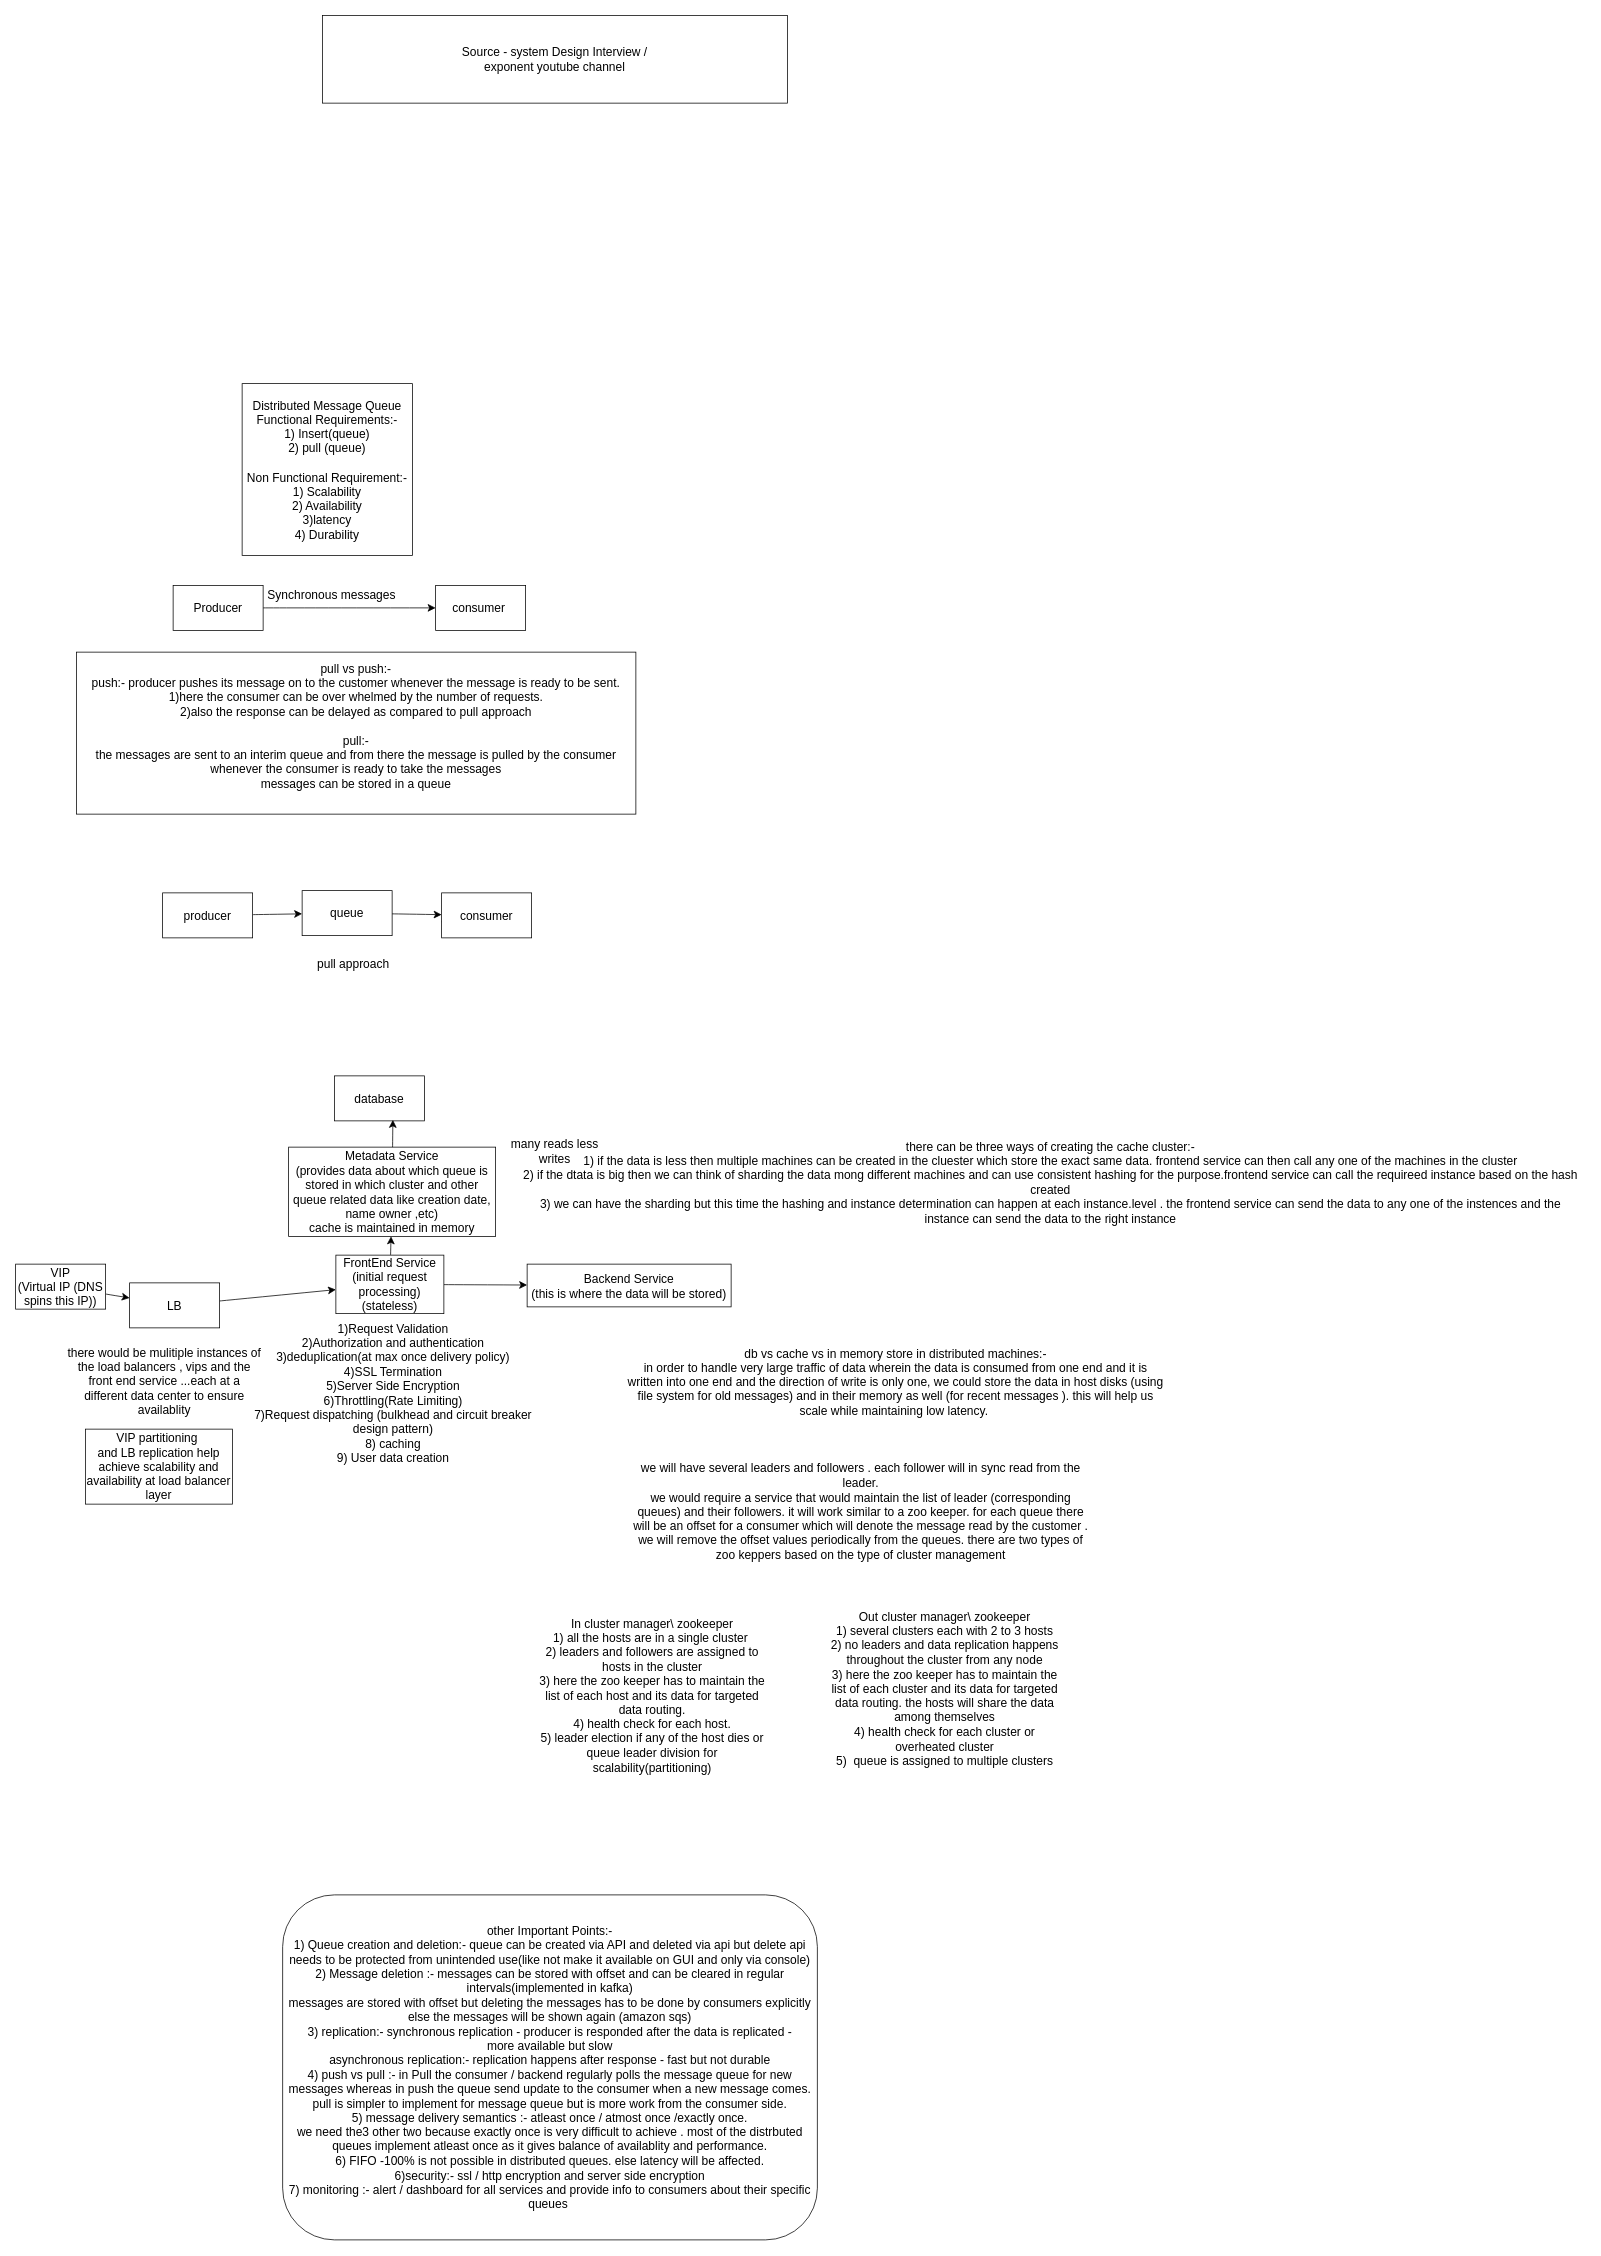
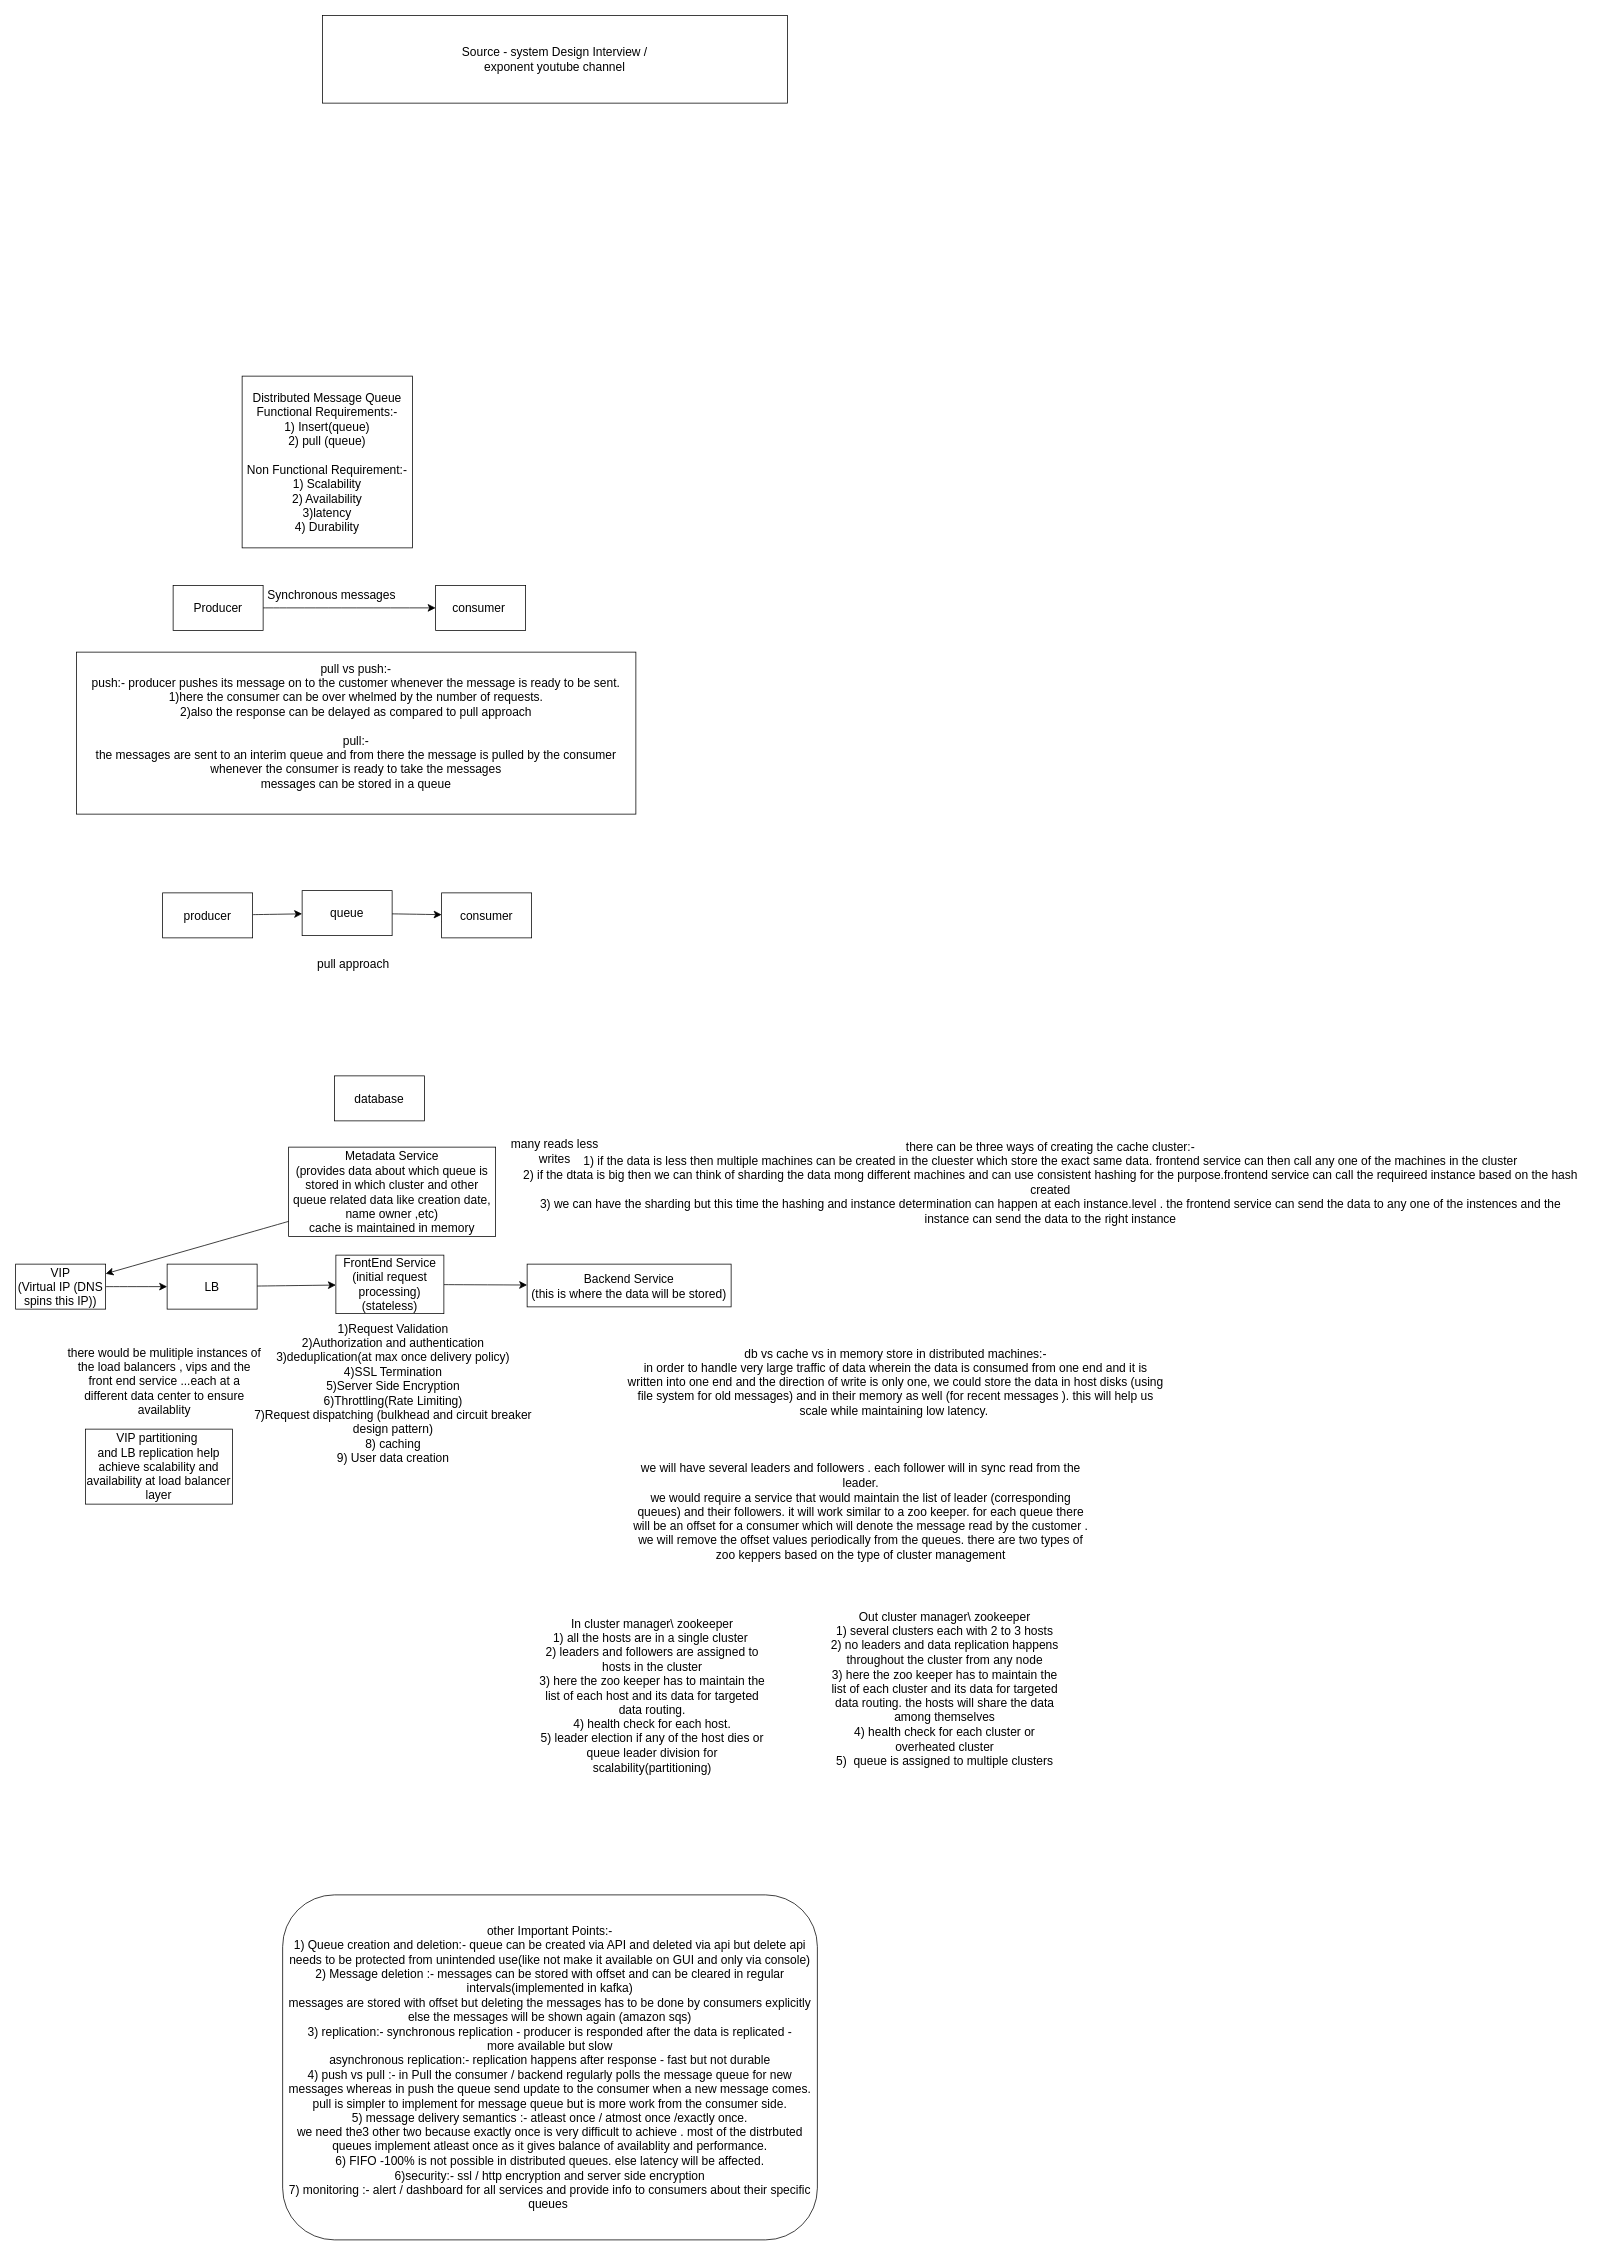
node "Distributed Message Queue Functional Requirements:- 1) Insert(queue) 2) pull (queue) Non Functional Requirement:- 1) Scalability 2) Availability 3)latency 4) Durability": moved (327, 470) -> (327, 462)
edge "Metadata Service (provides data about which queue is stored in which cluster and other queue related data like creation date, name owner ,etc) cache is maintained in memory" -> "database": now "Metadata Service (provides data about which queue is stored in which cluster and other queue related data like creation date, name owner ,etc) cache is maintained in memory" -> "VIP (Virtual IP (DNS spins this IP))"
edge "FrontEnd Service (initial request processing) (stateless)" -> "Metadata Service (provides data about which queue is stored in which cluster and other queue related data like creation date, name owner ,etc) cache is maintained in memory": removed
node "LB": moved (174, 1305) -> (212, 1287)
